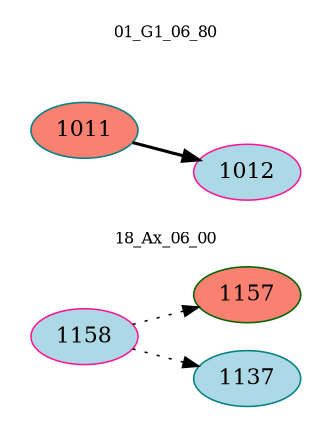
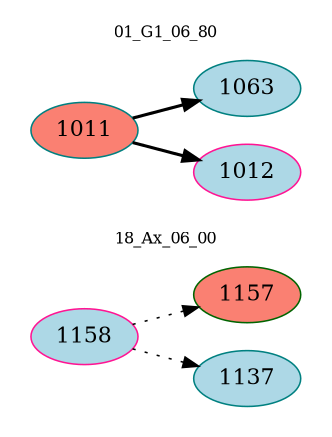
node "1063": added
